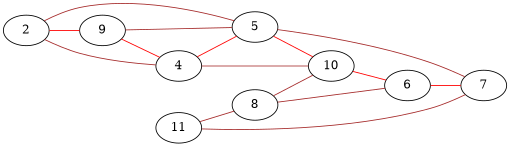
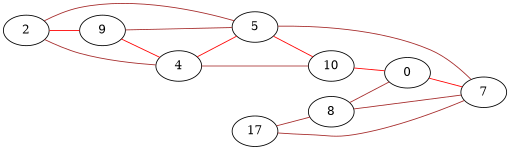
edge "10" -- "8": now "7" -- "8"
node "6": label "6" -> "0"
node "11": label "11" -> "17"
